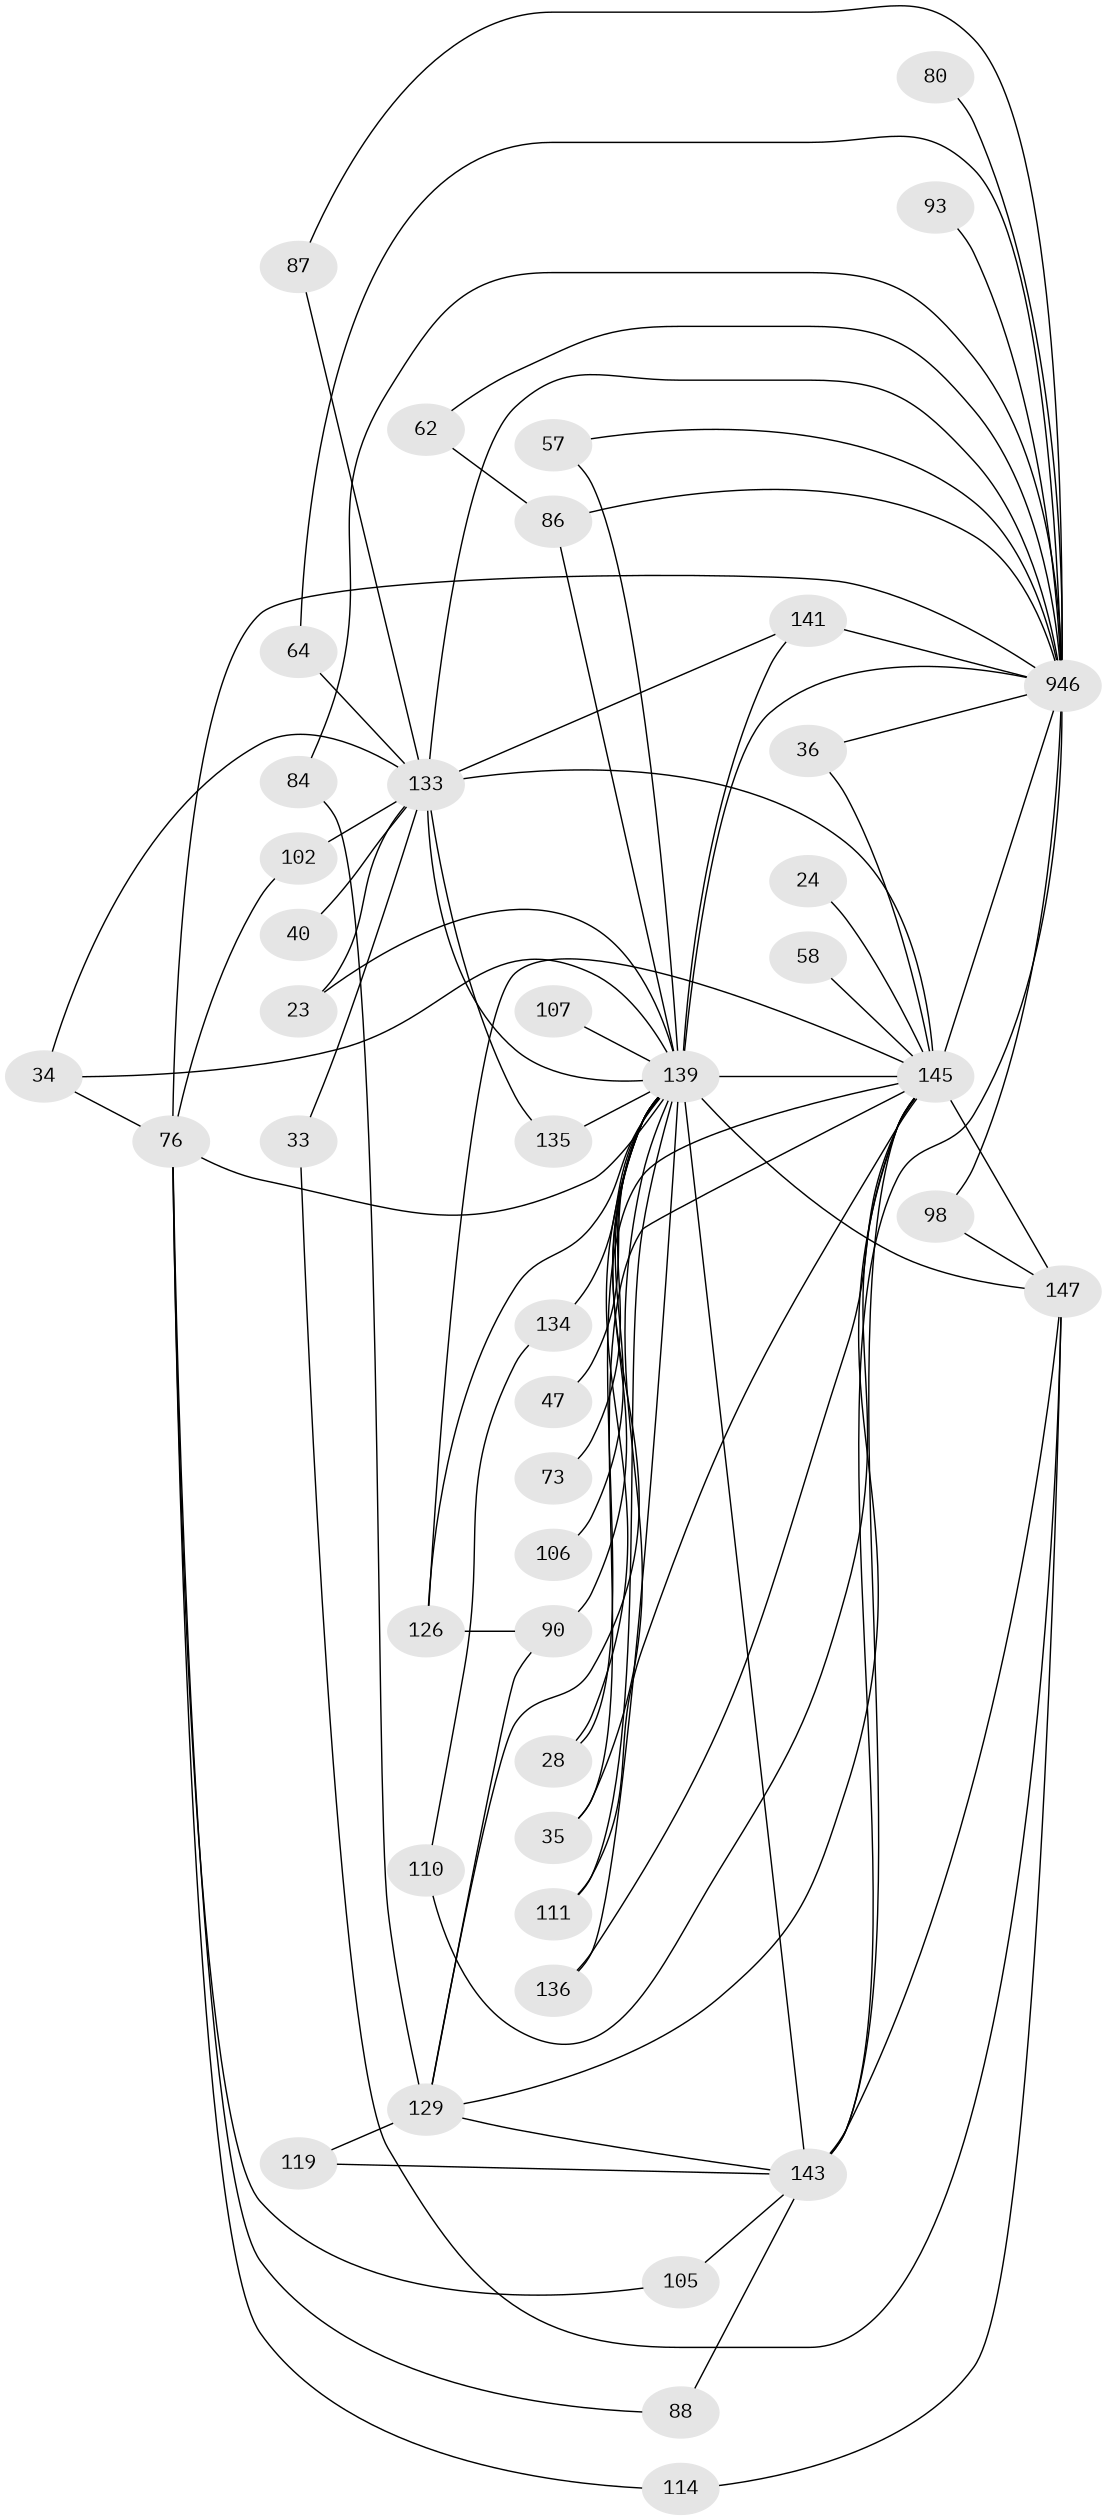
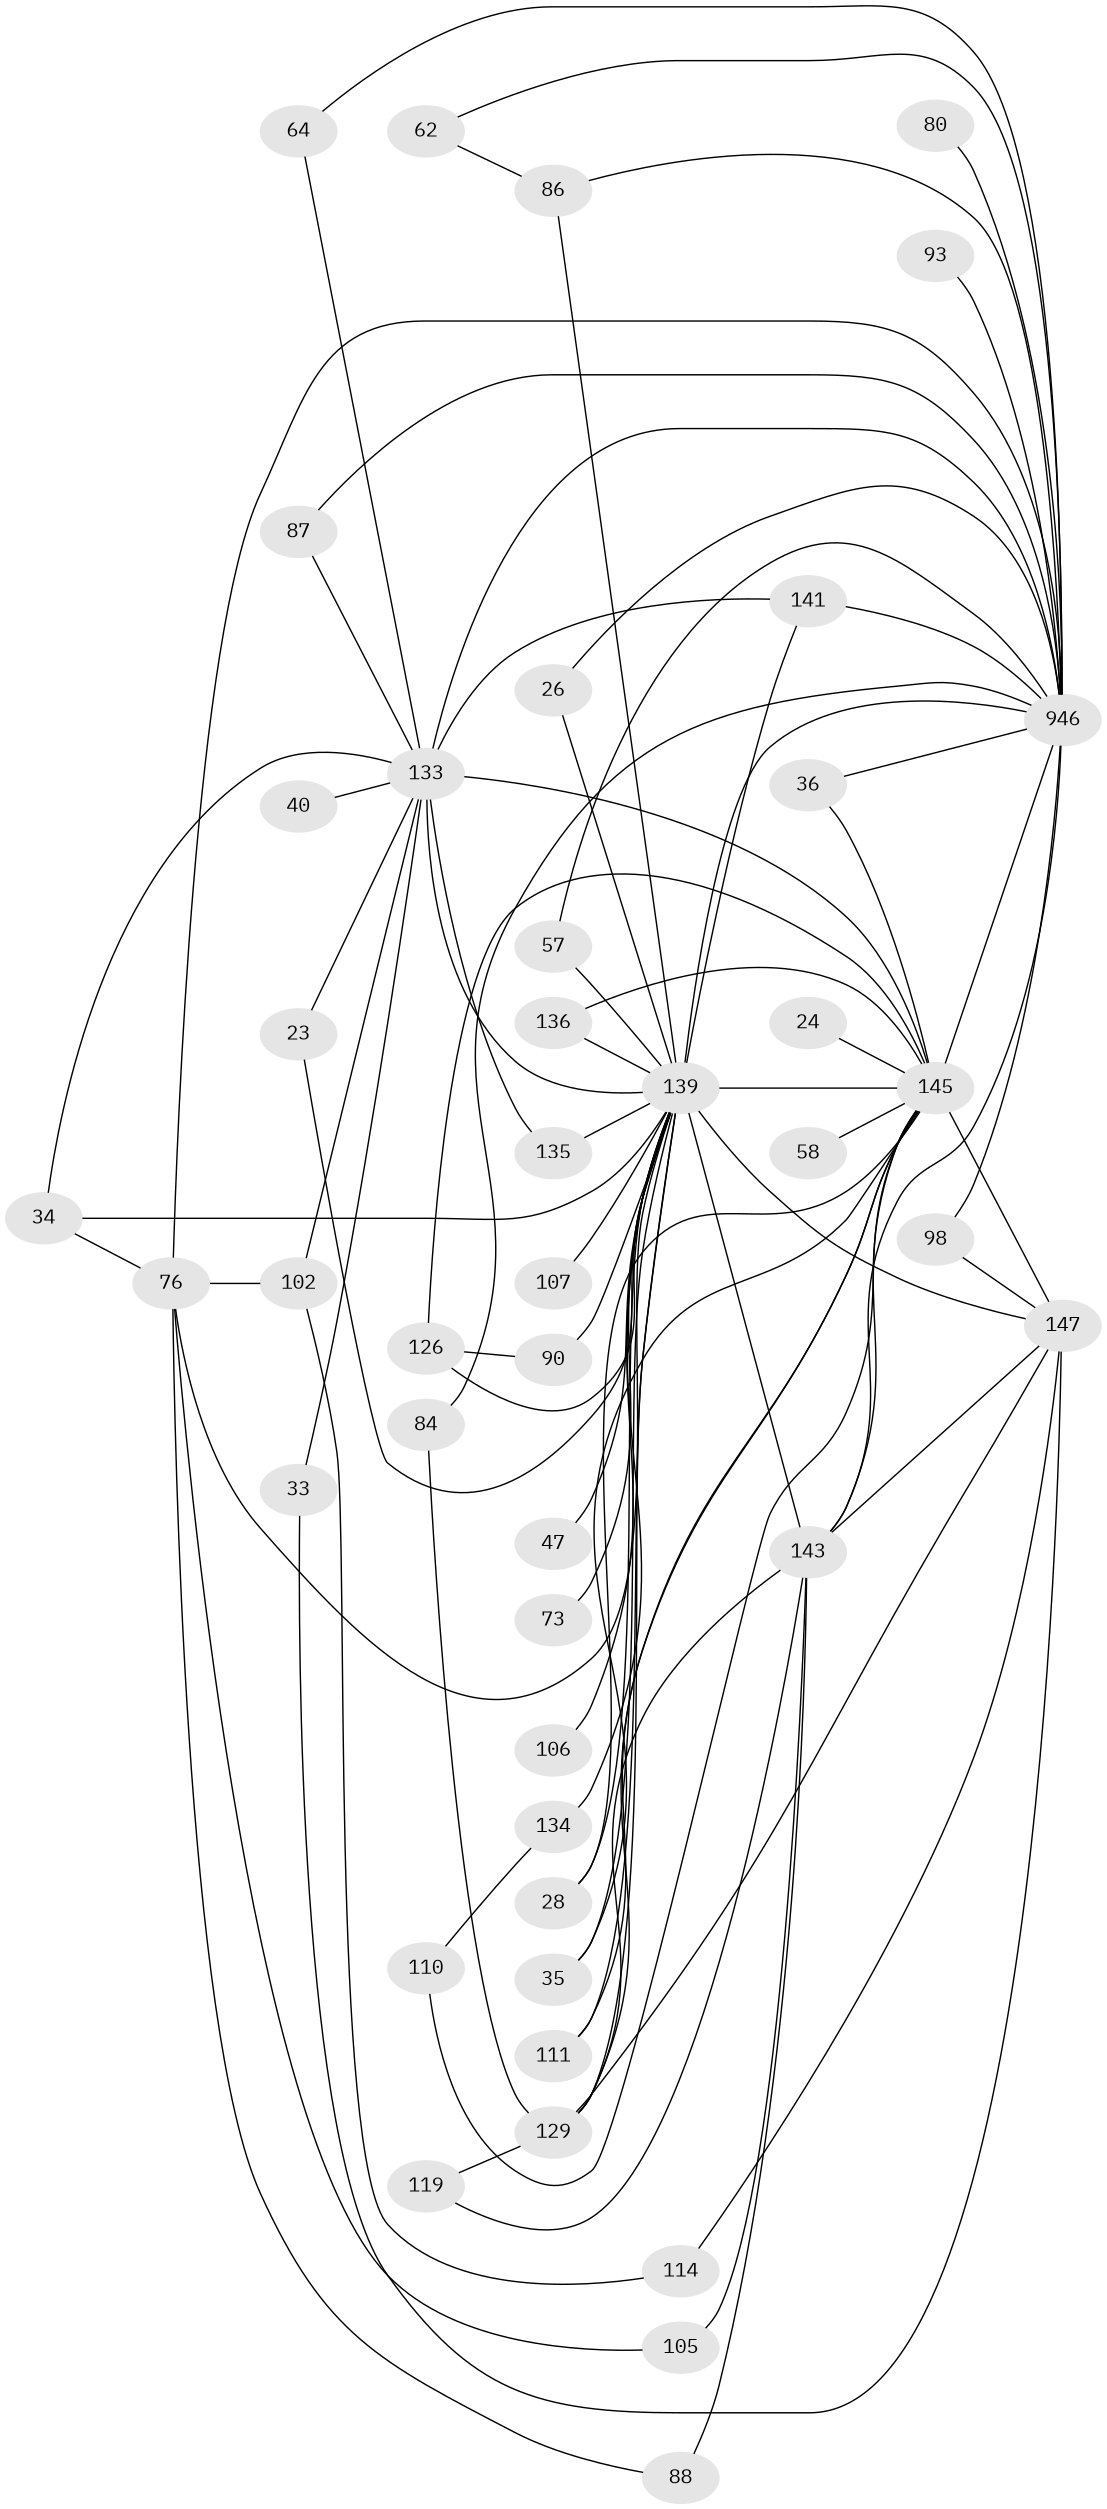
node "26": added
edge "90" -- "129": now "147" -- "129"
edge "76" -- "114": now "102" -- "114"
